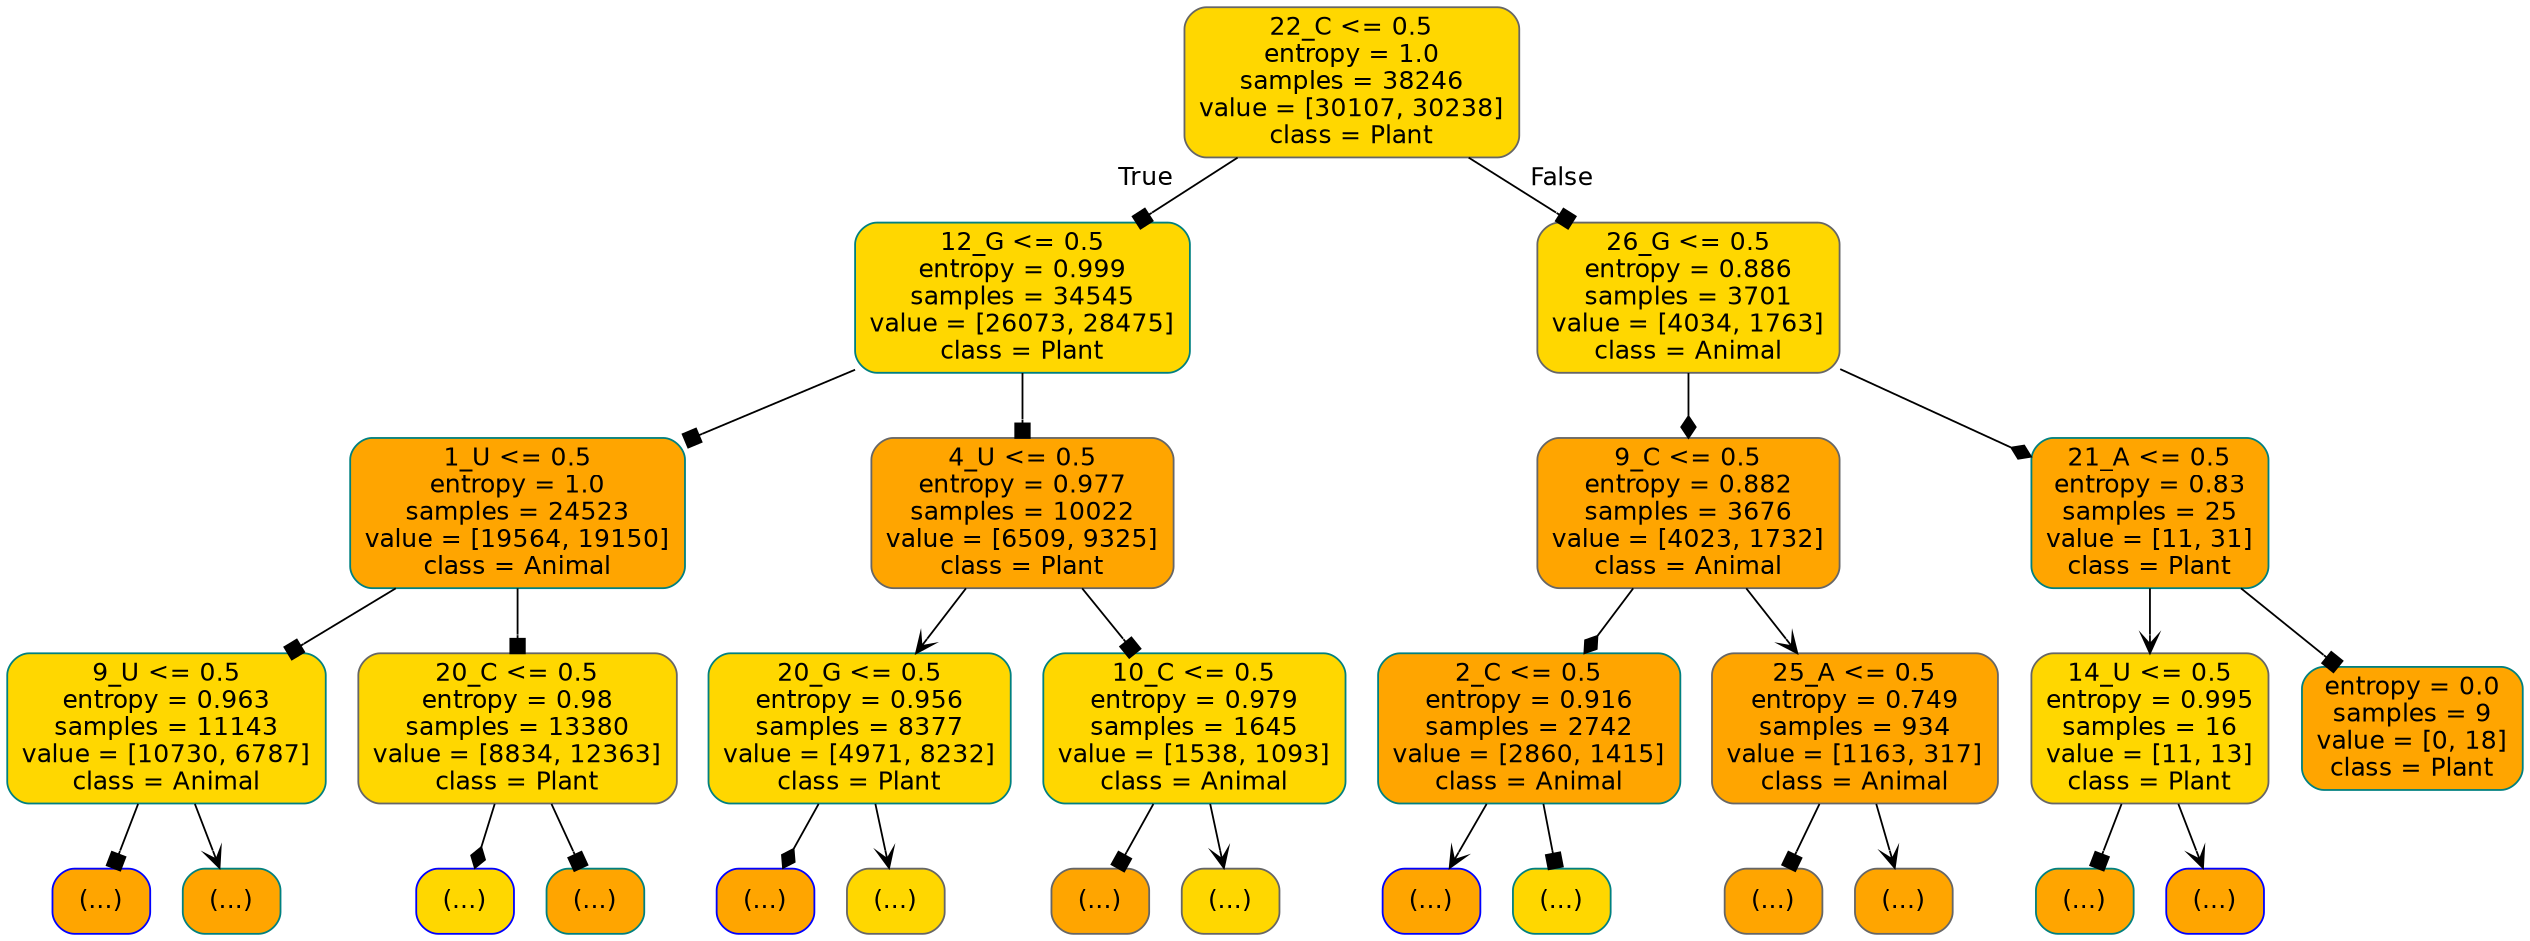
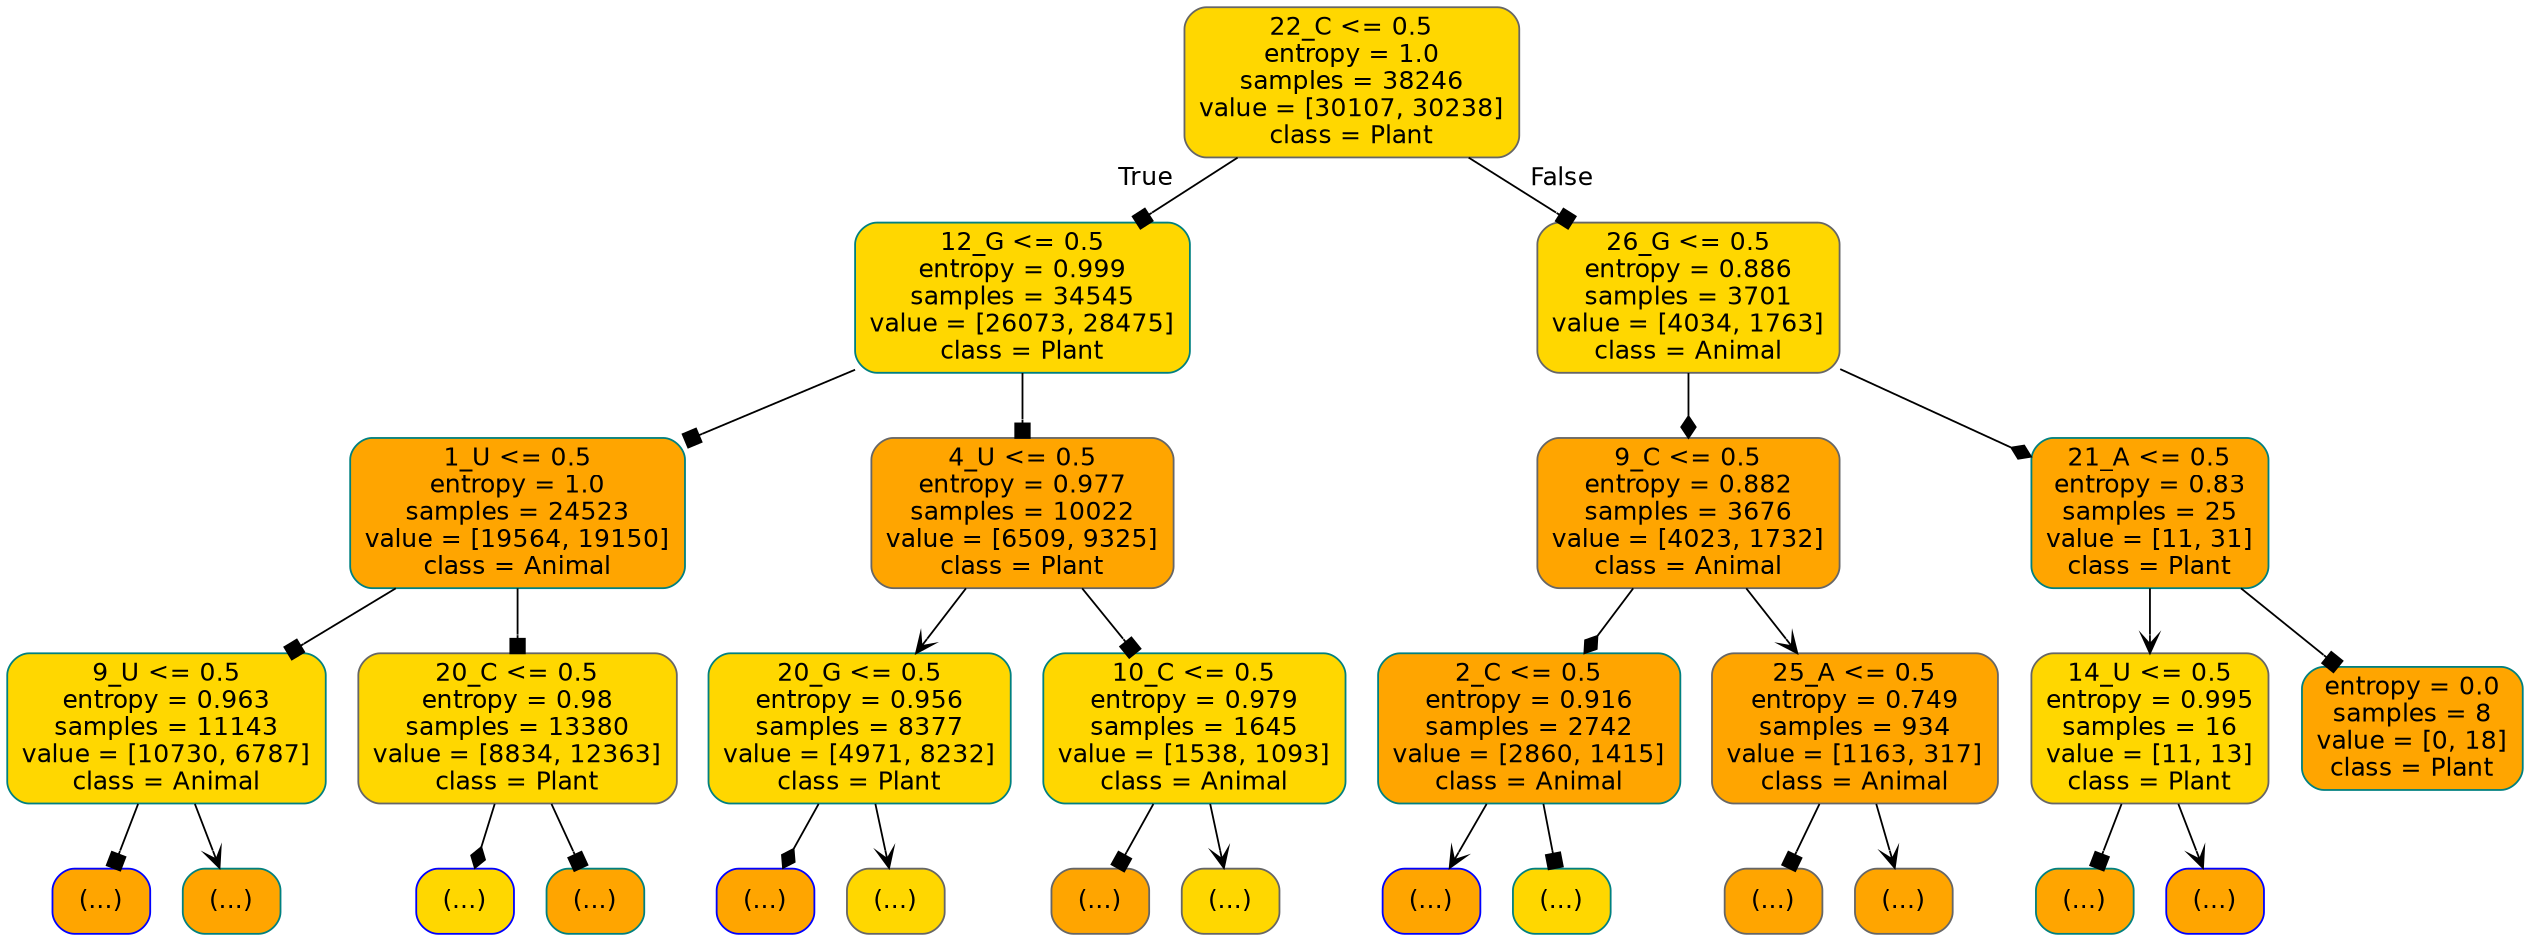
node "entropy = 0.0 samples = 9 value = [0, 18] class = Plant": label "entropy = 0.0 samples = 9 value = [0, 18] class = Plant" -> "entropy = 0.0 samples = 8 value = [0, 18] class = Plant"
